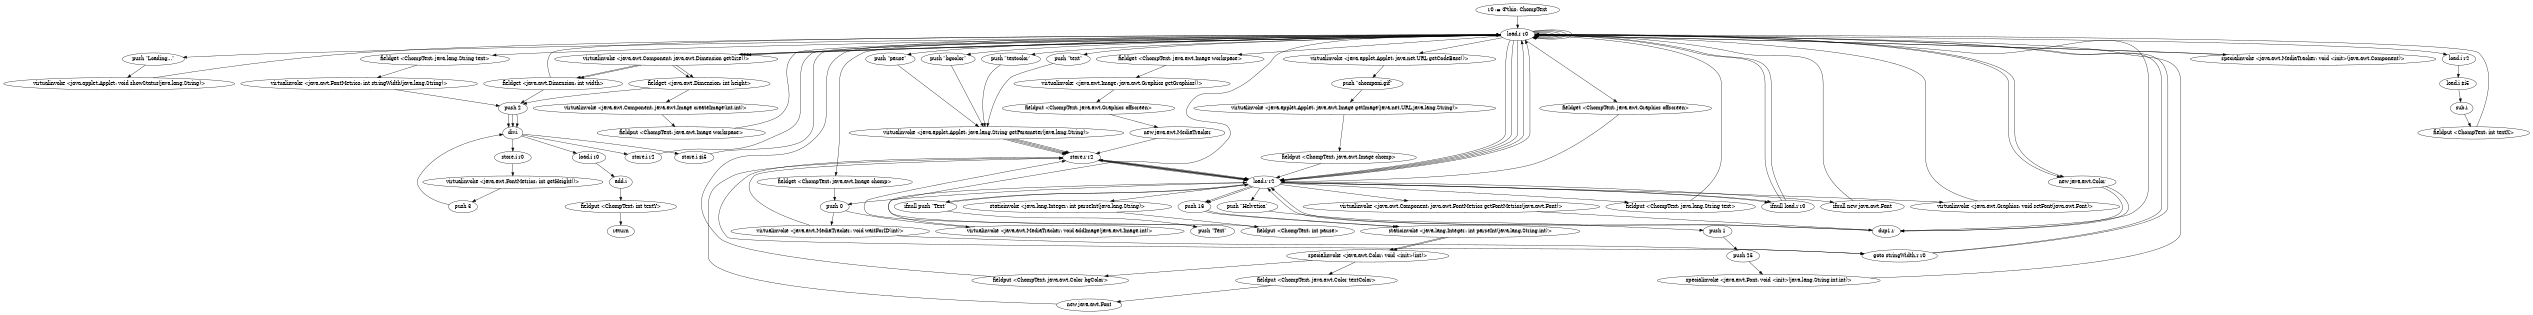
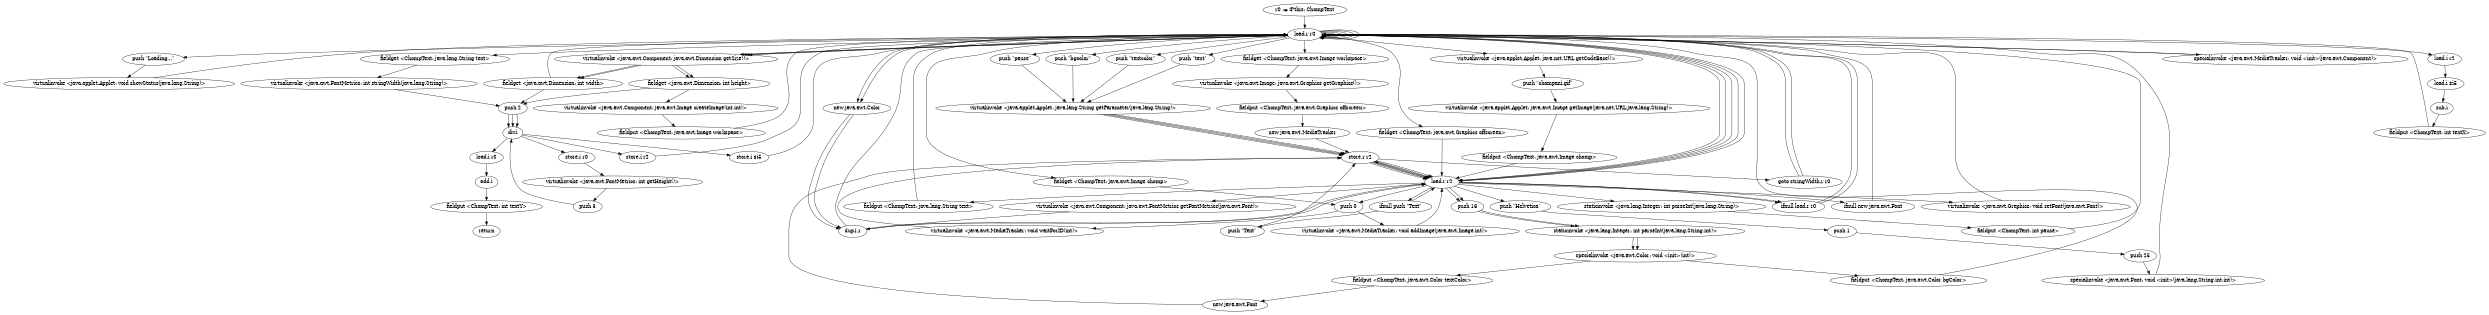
edge "virtualinvoke <java.awt.MediaTracker: void waitForID(int)>" -> "goto stringWidth.r r0": removed
